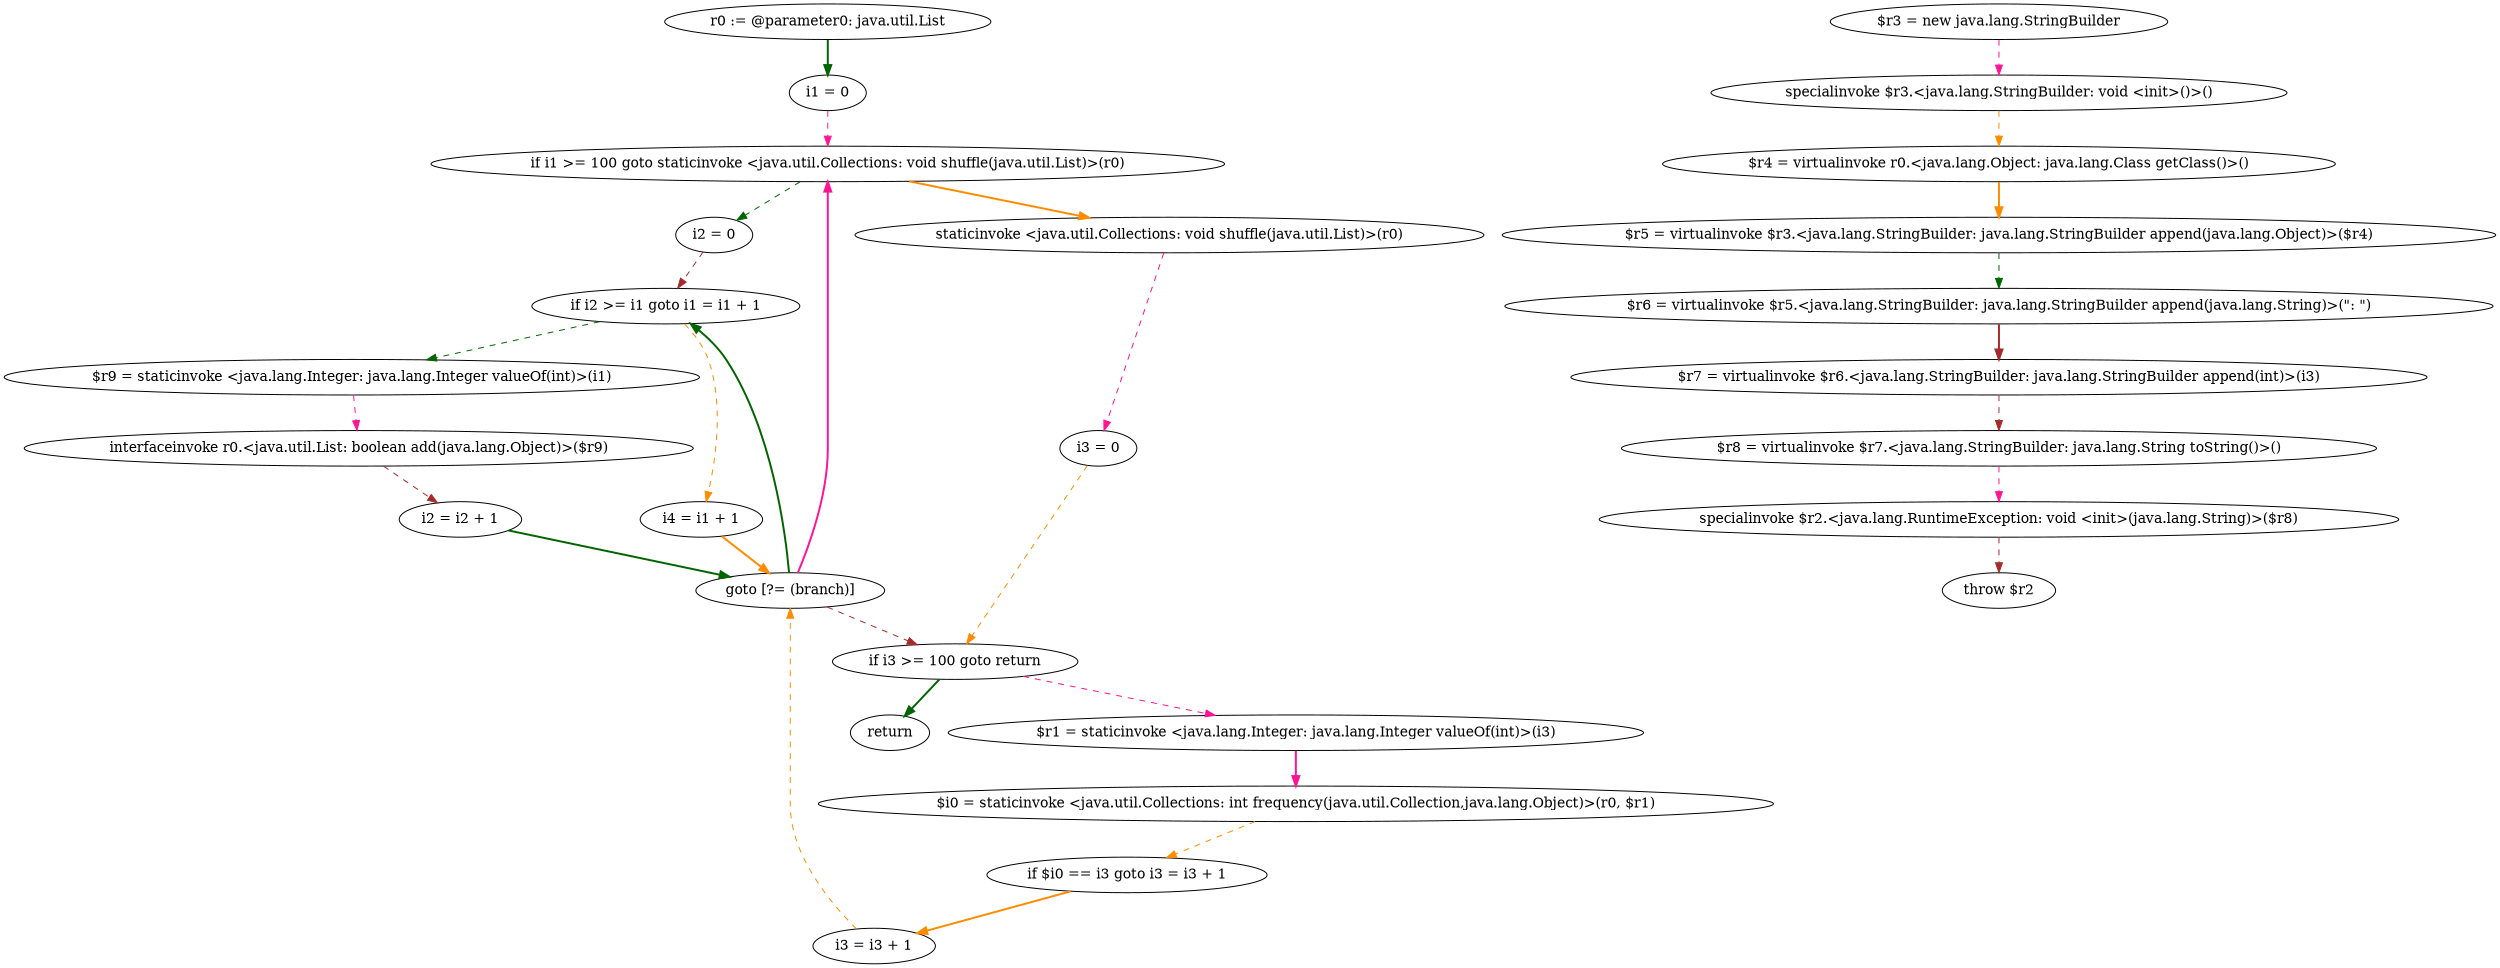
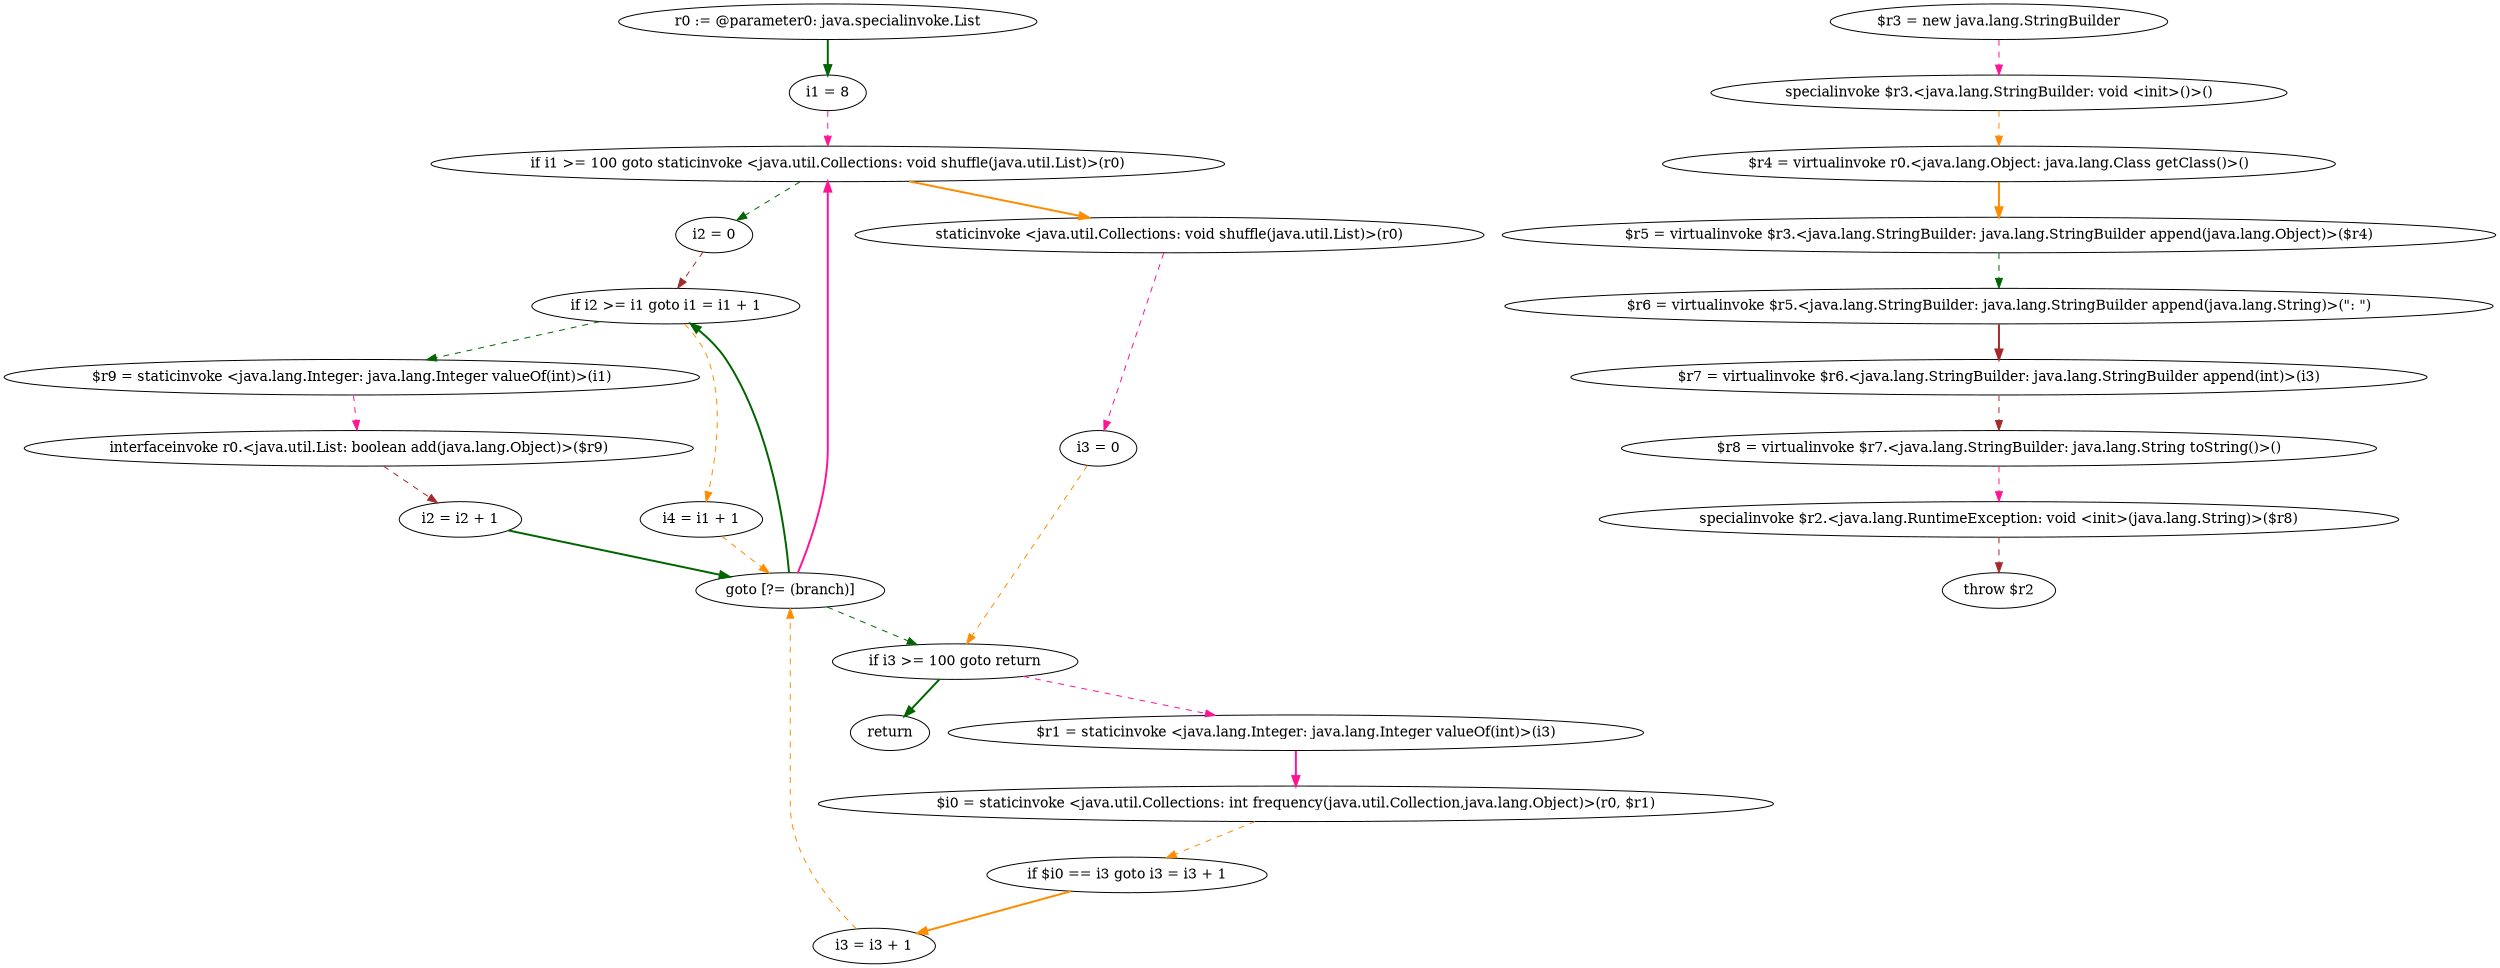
node "r0 := @parameter0: java.util.List": label "r0 := @parameter0: java.util.List" -> "r0 := @parameter0: java.specialinvoke.List"
node "i1 = 0": label "i1 = 0" -> "i1 = 8"
edge "i4 = i1 + 1" -> "goto [?= (branch)]": style bold -> dashed
edge "goto [?= (branch)]" -> "if i3 >= 100 goto return": color brown -> darkgreen
